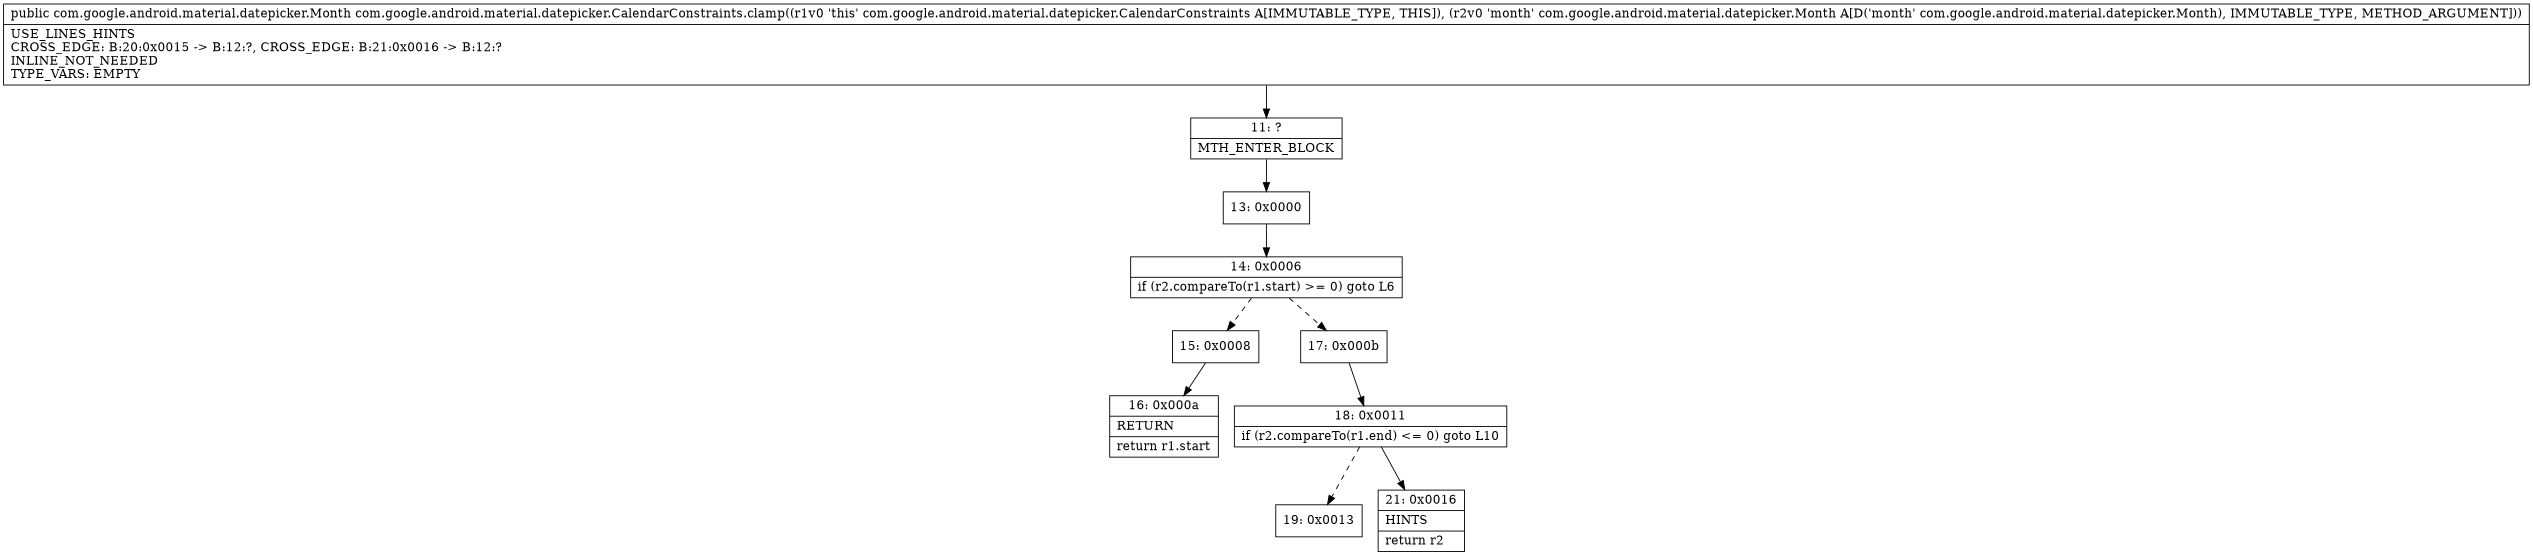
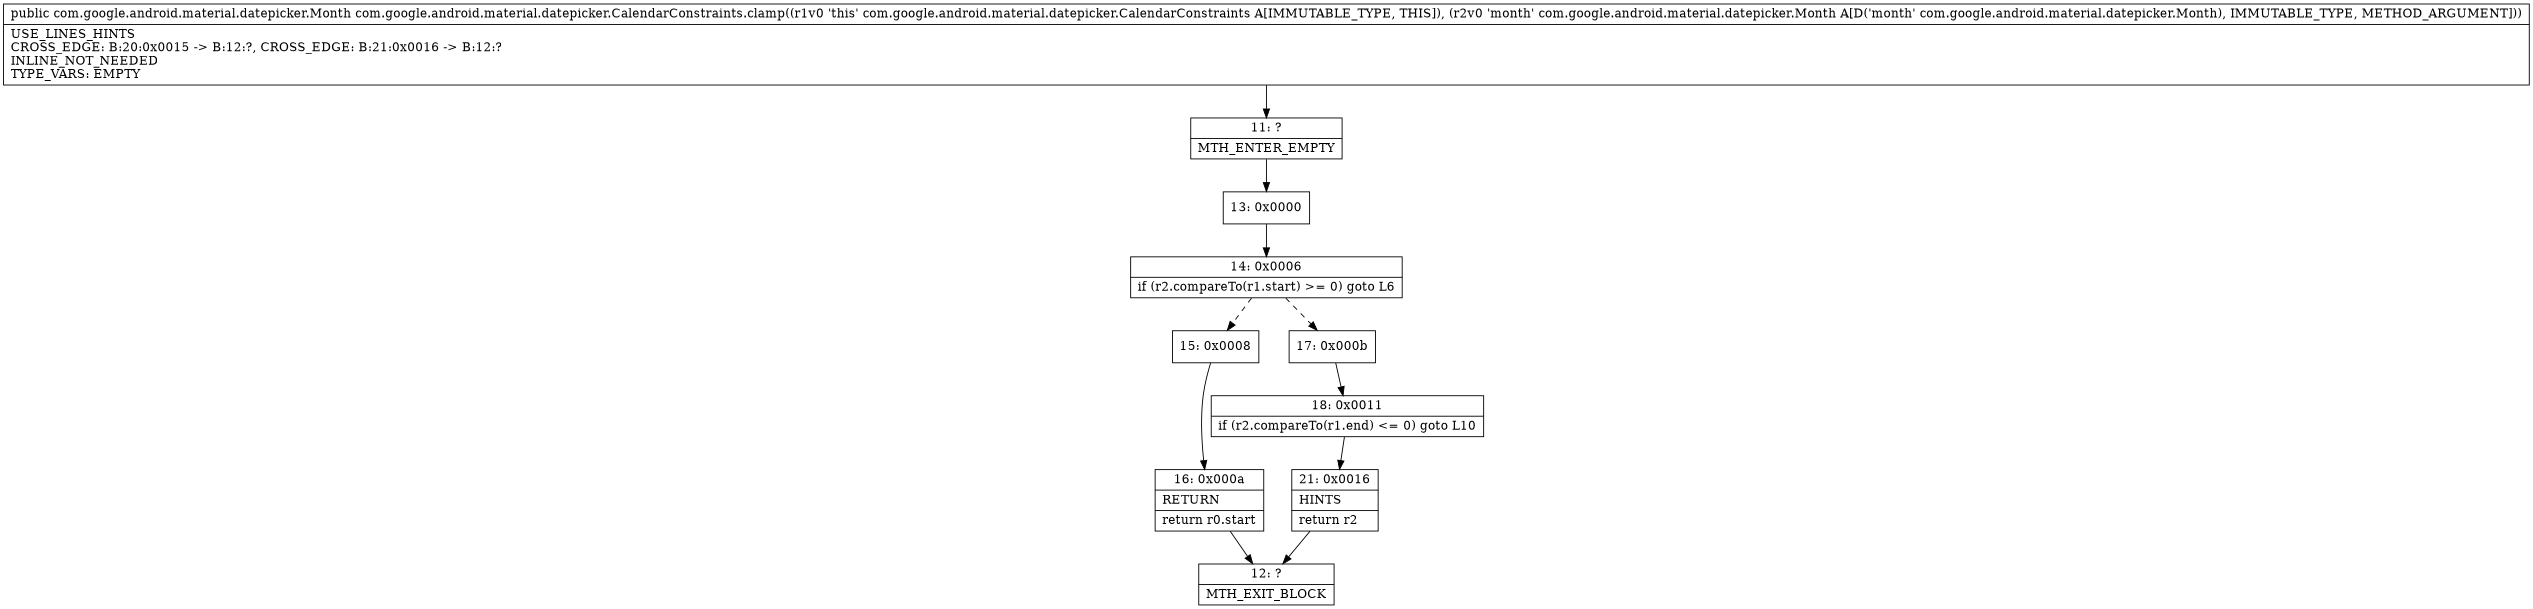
node "11: ?": text "MTH_ENTER_BLOCK" -> "MTH_ENTER_EMPTY"
node "16: 0x000a": text "return r1.start" -> "return r0.start"
node "19: 0x0013": removed
node "12: ?": added
